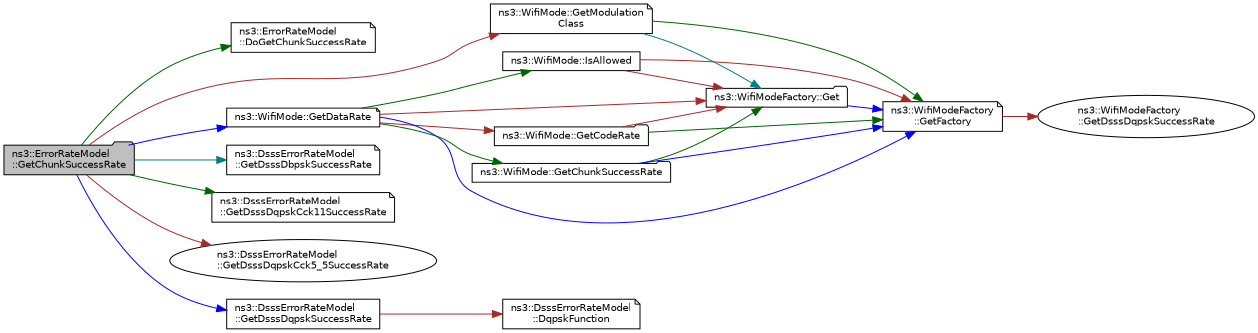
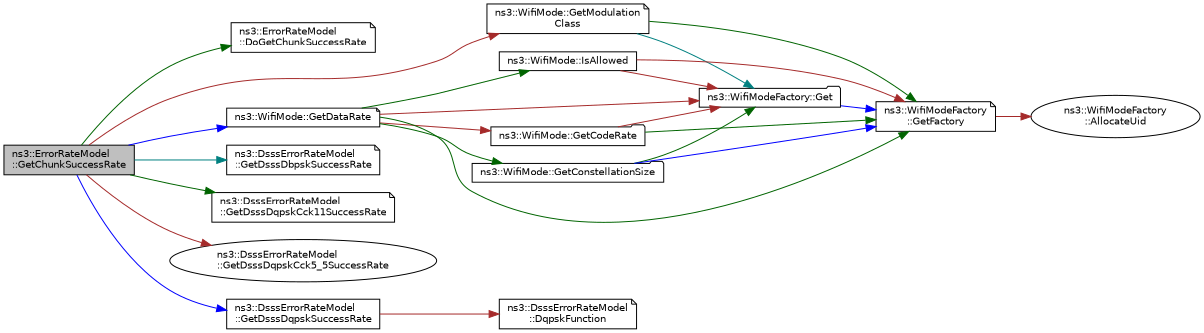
node "ns3::WifiModeFactory ::GetDsssDqpskSuccessRate": label "ns3::WifiModeFactory ::GetDsssDqpskSuccessRate" -> "ns3::WifiModeFactory ::AllocateUid"
node "ns3::ErrorRateModel ::GetChunkSuccessRate": shape folder -> box
node "ns3::WifiMode::GetChunkSuccessRate": label "ns3::WifiMode::GetChunkSuccessRate" -> "ns3::WifiMode::GetConstellationSize"
edge "ns3::WifiMode::GetDataRate" -> "ns3::WifiModeFactory ::GetFactory": color blue -> darkgreen
